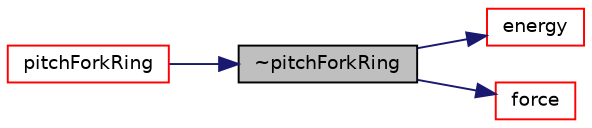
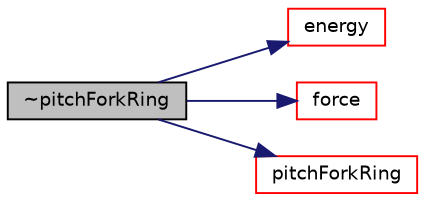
edge "pitchForkRing" -> "~pitchForkRing": reversed
